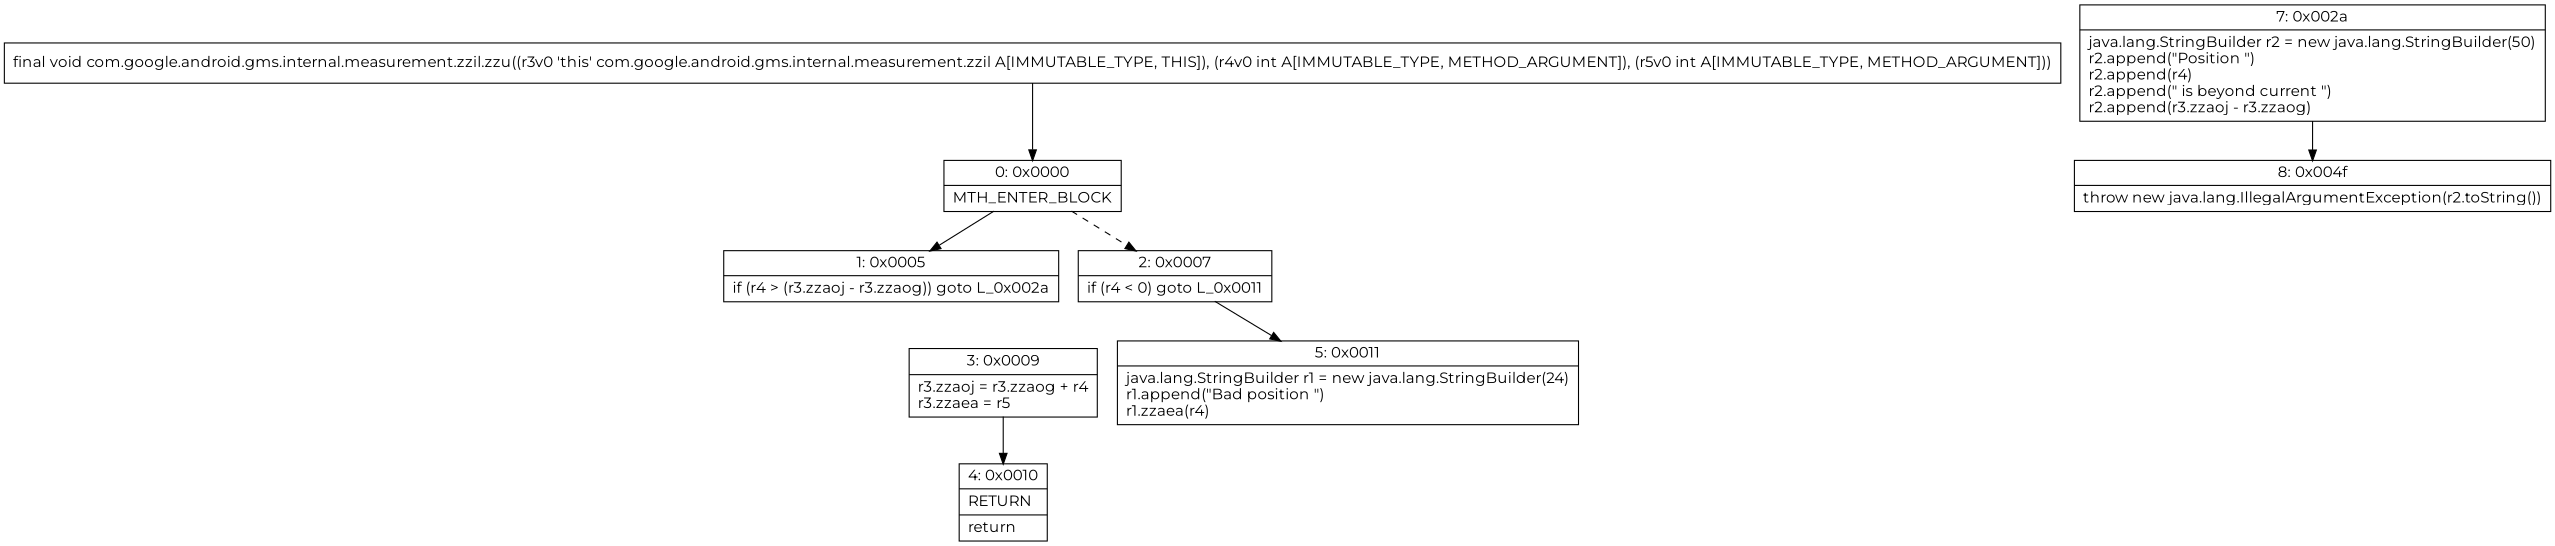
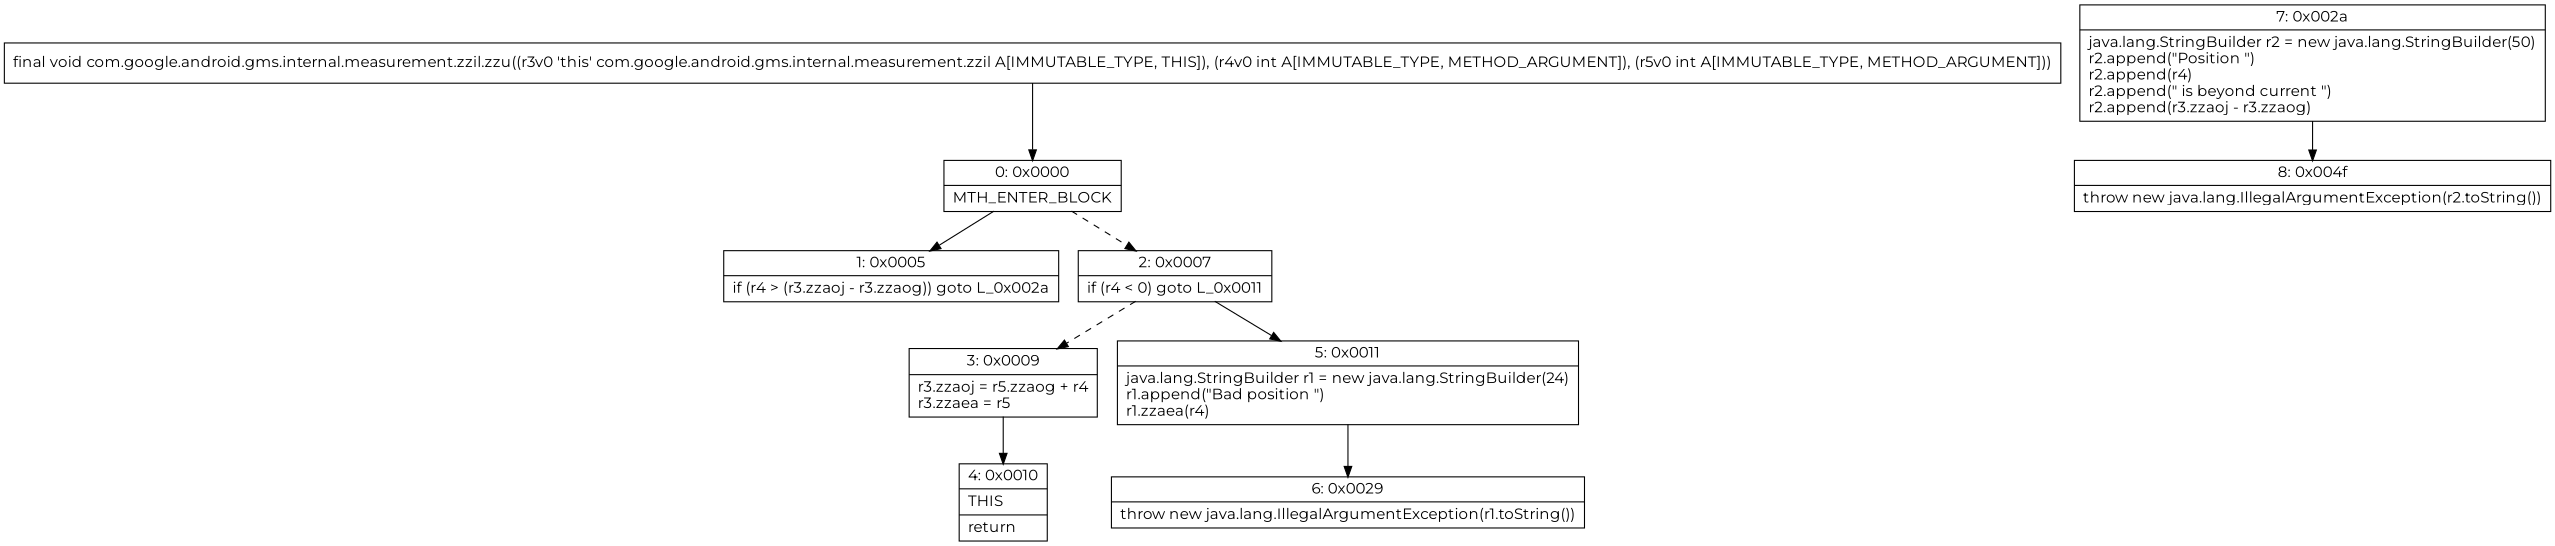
edge "2: 0x0007" -> "3: 0x0009": added
node "3: 0x0009": text "r3.zzaoj = r3.zzaog + r4" -> "r3.zzaoj = r5.zzaog + r4"
node "4: 0x0010": text "RETURN" -> "THIS"
node "6: 0x0029": added
